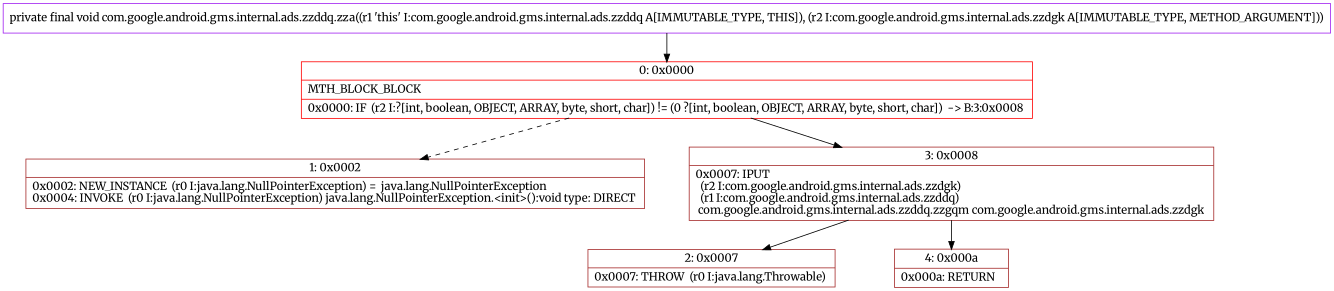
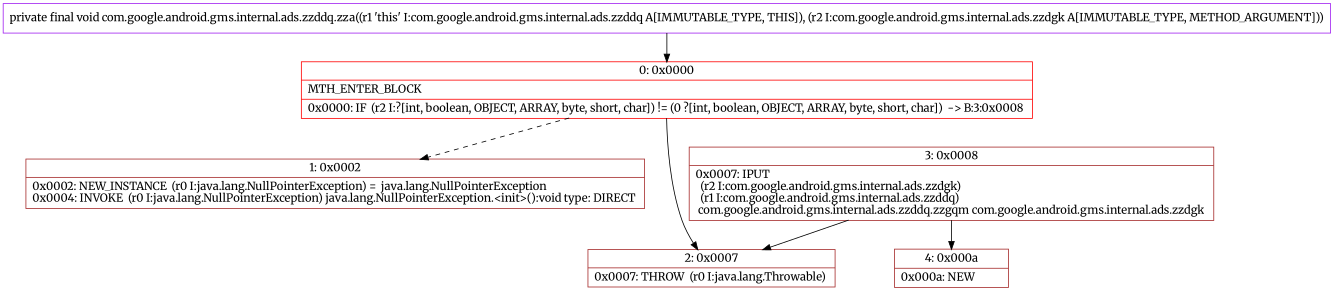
node "0: 0x0000": text "MTH_BLOCK_BLOCK" -> "MTH_ENTER_BLOCK"
edge "0: 0x0000" -> "3: 0x0008": now "0: 0x0000" -> "2: 0x0007"
node "4: 0x000a": text "0x000a: RETURN" -> "0x000a: NEW"
